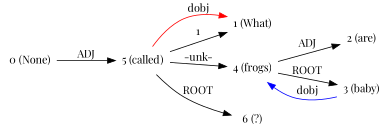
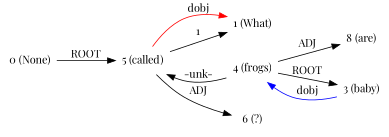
node "2 (are)": label "2 (are)" -> "8 (are)"
edge "0 (None)" -> "5 (called)": label "ADJ" -> "ROOT"
edge "5 (called)" -> "4 (frogs)": reversed
edge "5 (called)" -> "6 (?)": label "ROOT" -> "ADJ"
